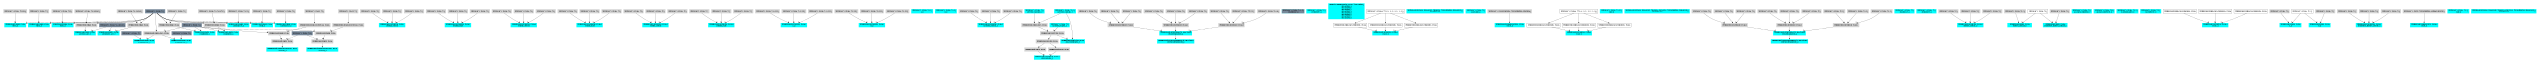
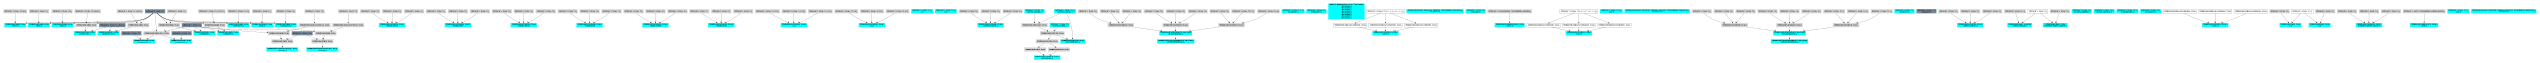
node "VFXValue`1 Float (-1.2) Intensity_a": fillcolor lightslategray -> cyan
node "VFXValue`1 Float (1) frequency_a": fillcolor cyan -> lightslategray
node "VFXExpressionMul Float Sphere_radius_b": label "VFXExpressionMul Float Sphere_radius_b" -> "VFXExpressionMul Lifetime Sphere_radius_b"
